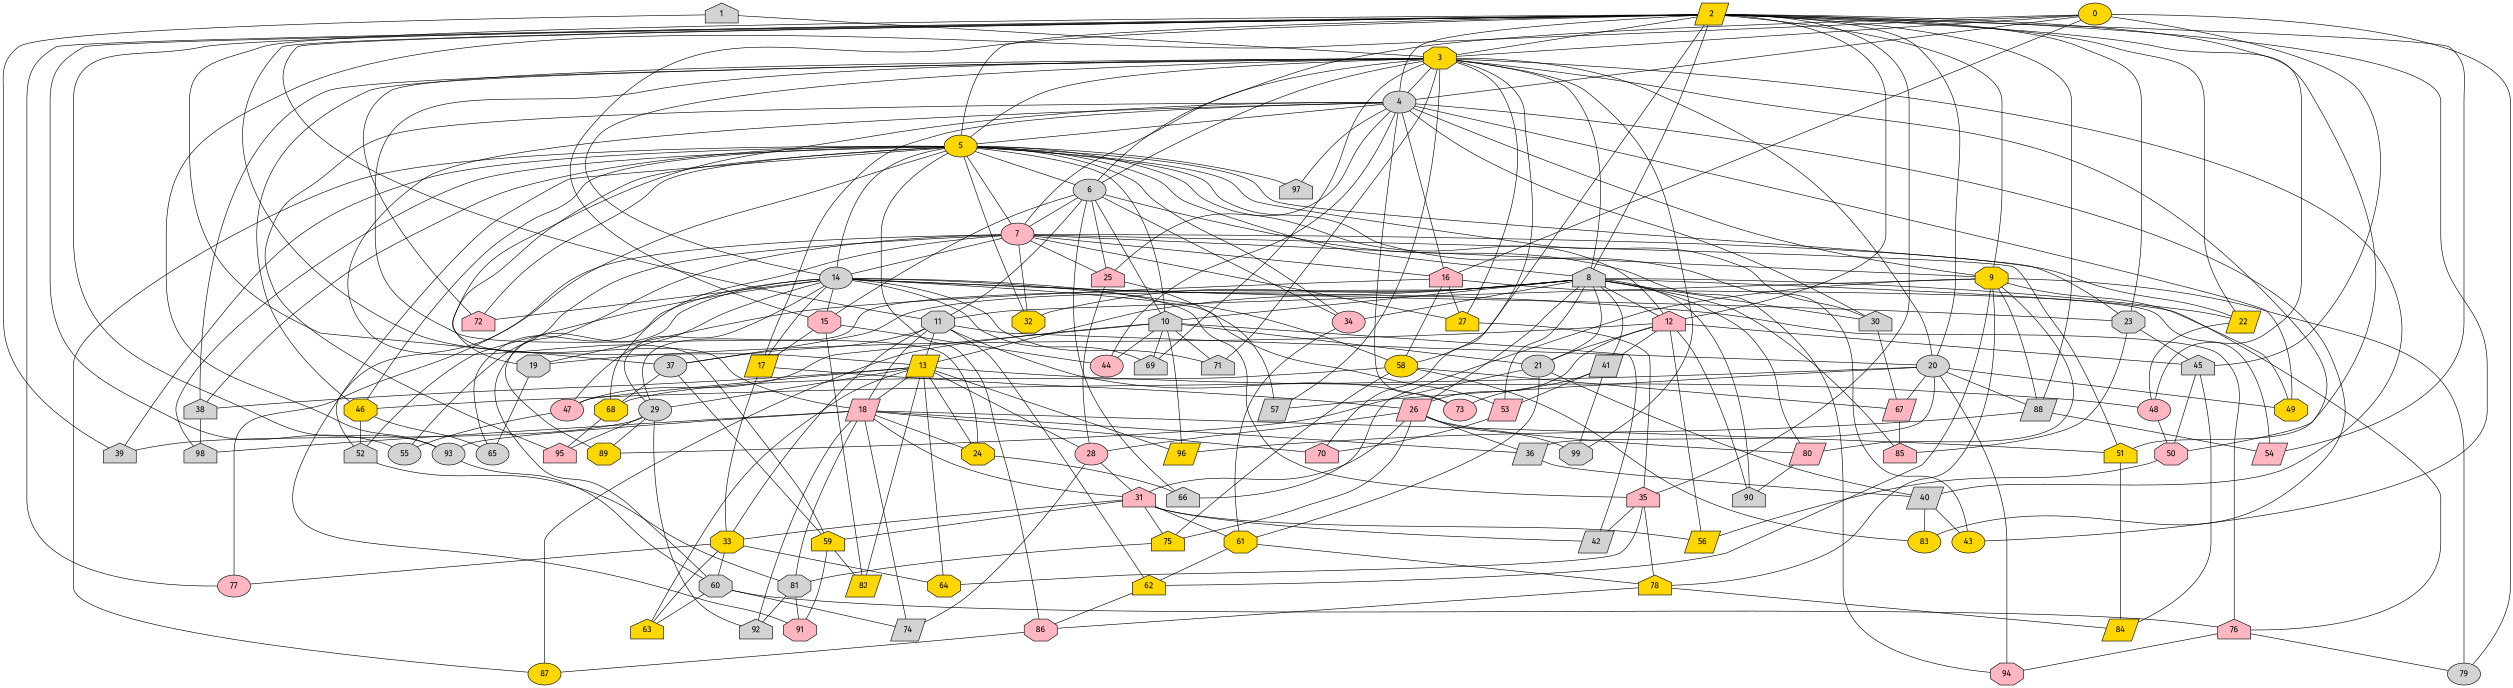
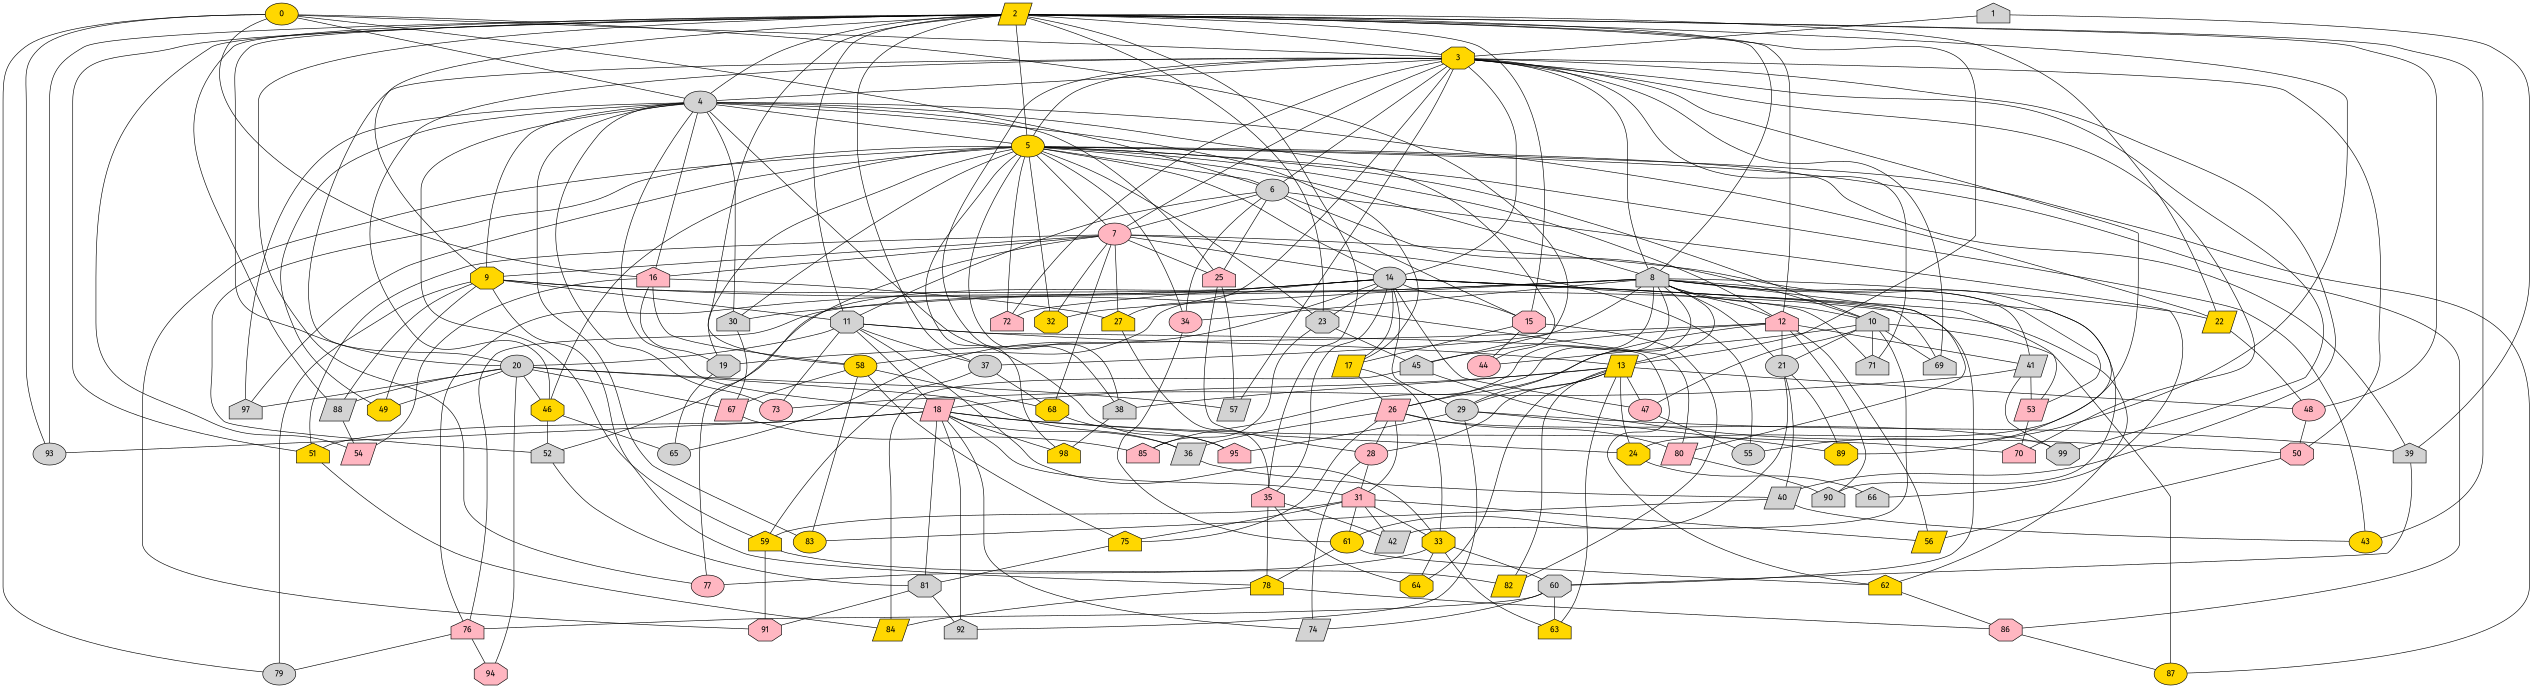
edge "7" -- "22": now "4" -- "22"
edge "9" -- "66": removed
edge "6" -- "94": removed
edge "20" -- "97": added
node "98": fillcolor lightgrey -> gold
node "96": removed
edge "93" -- "60": now "39" -- "60"
node "61": shape octagon -> ellipse
